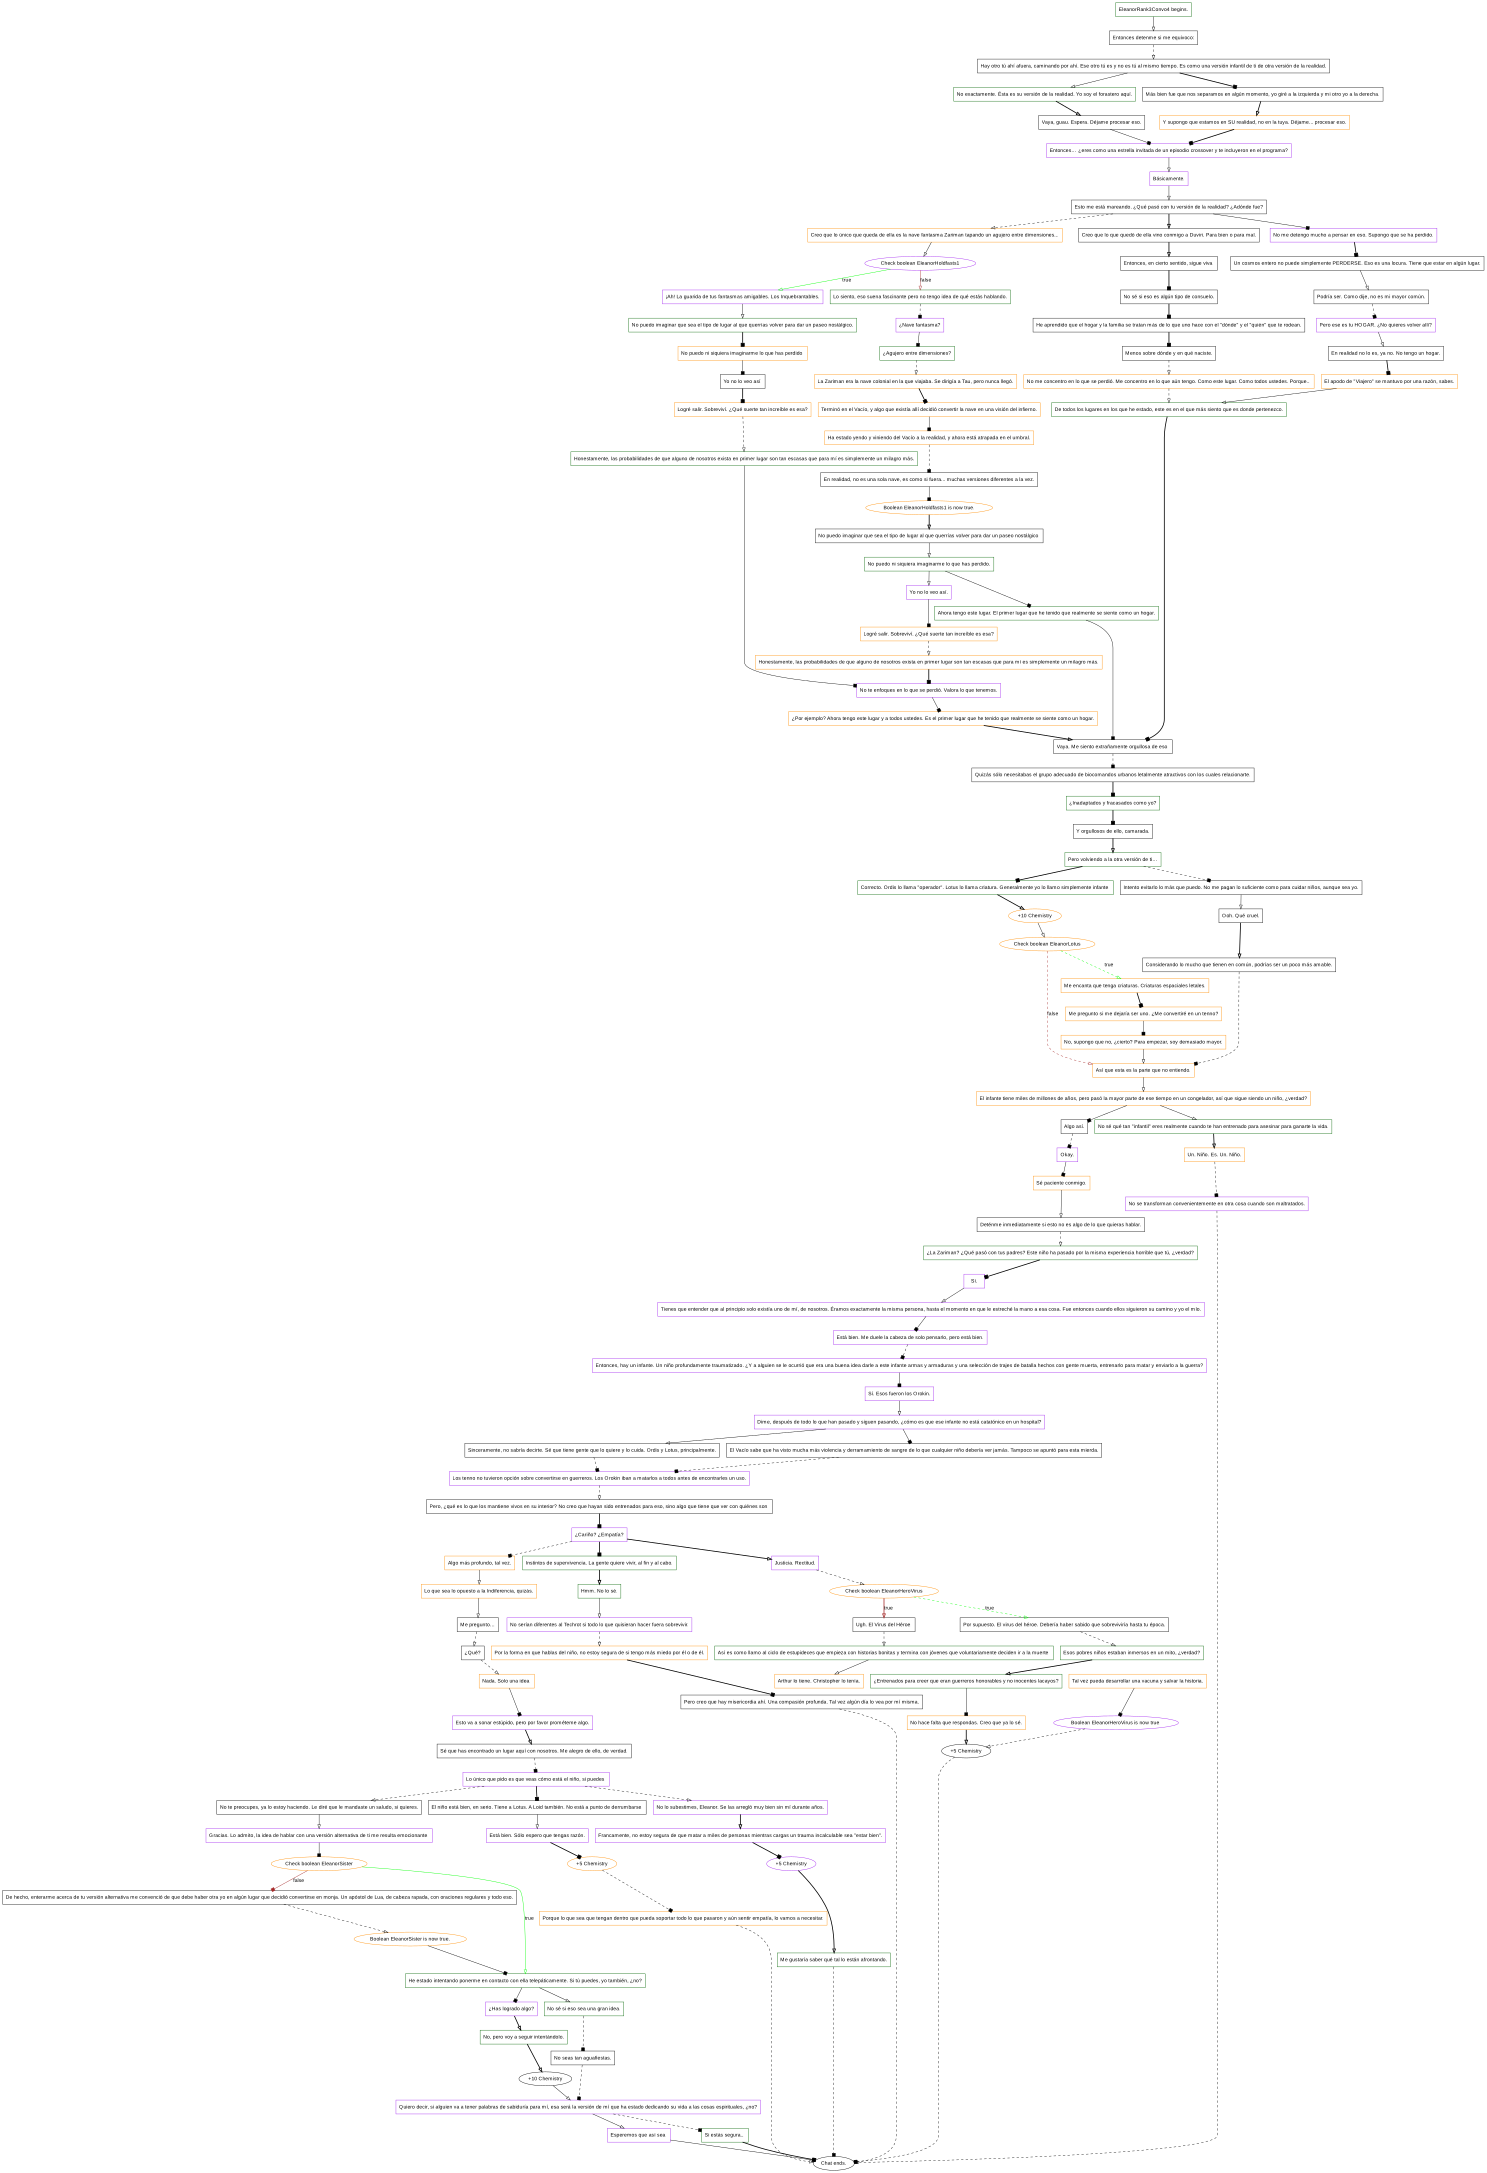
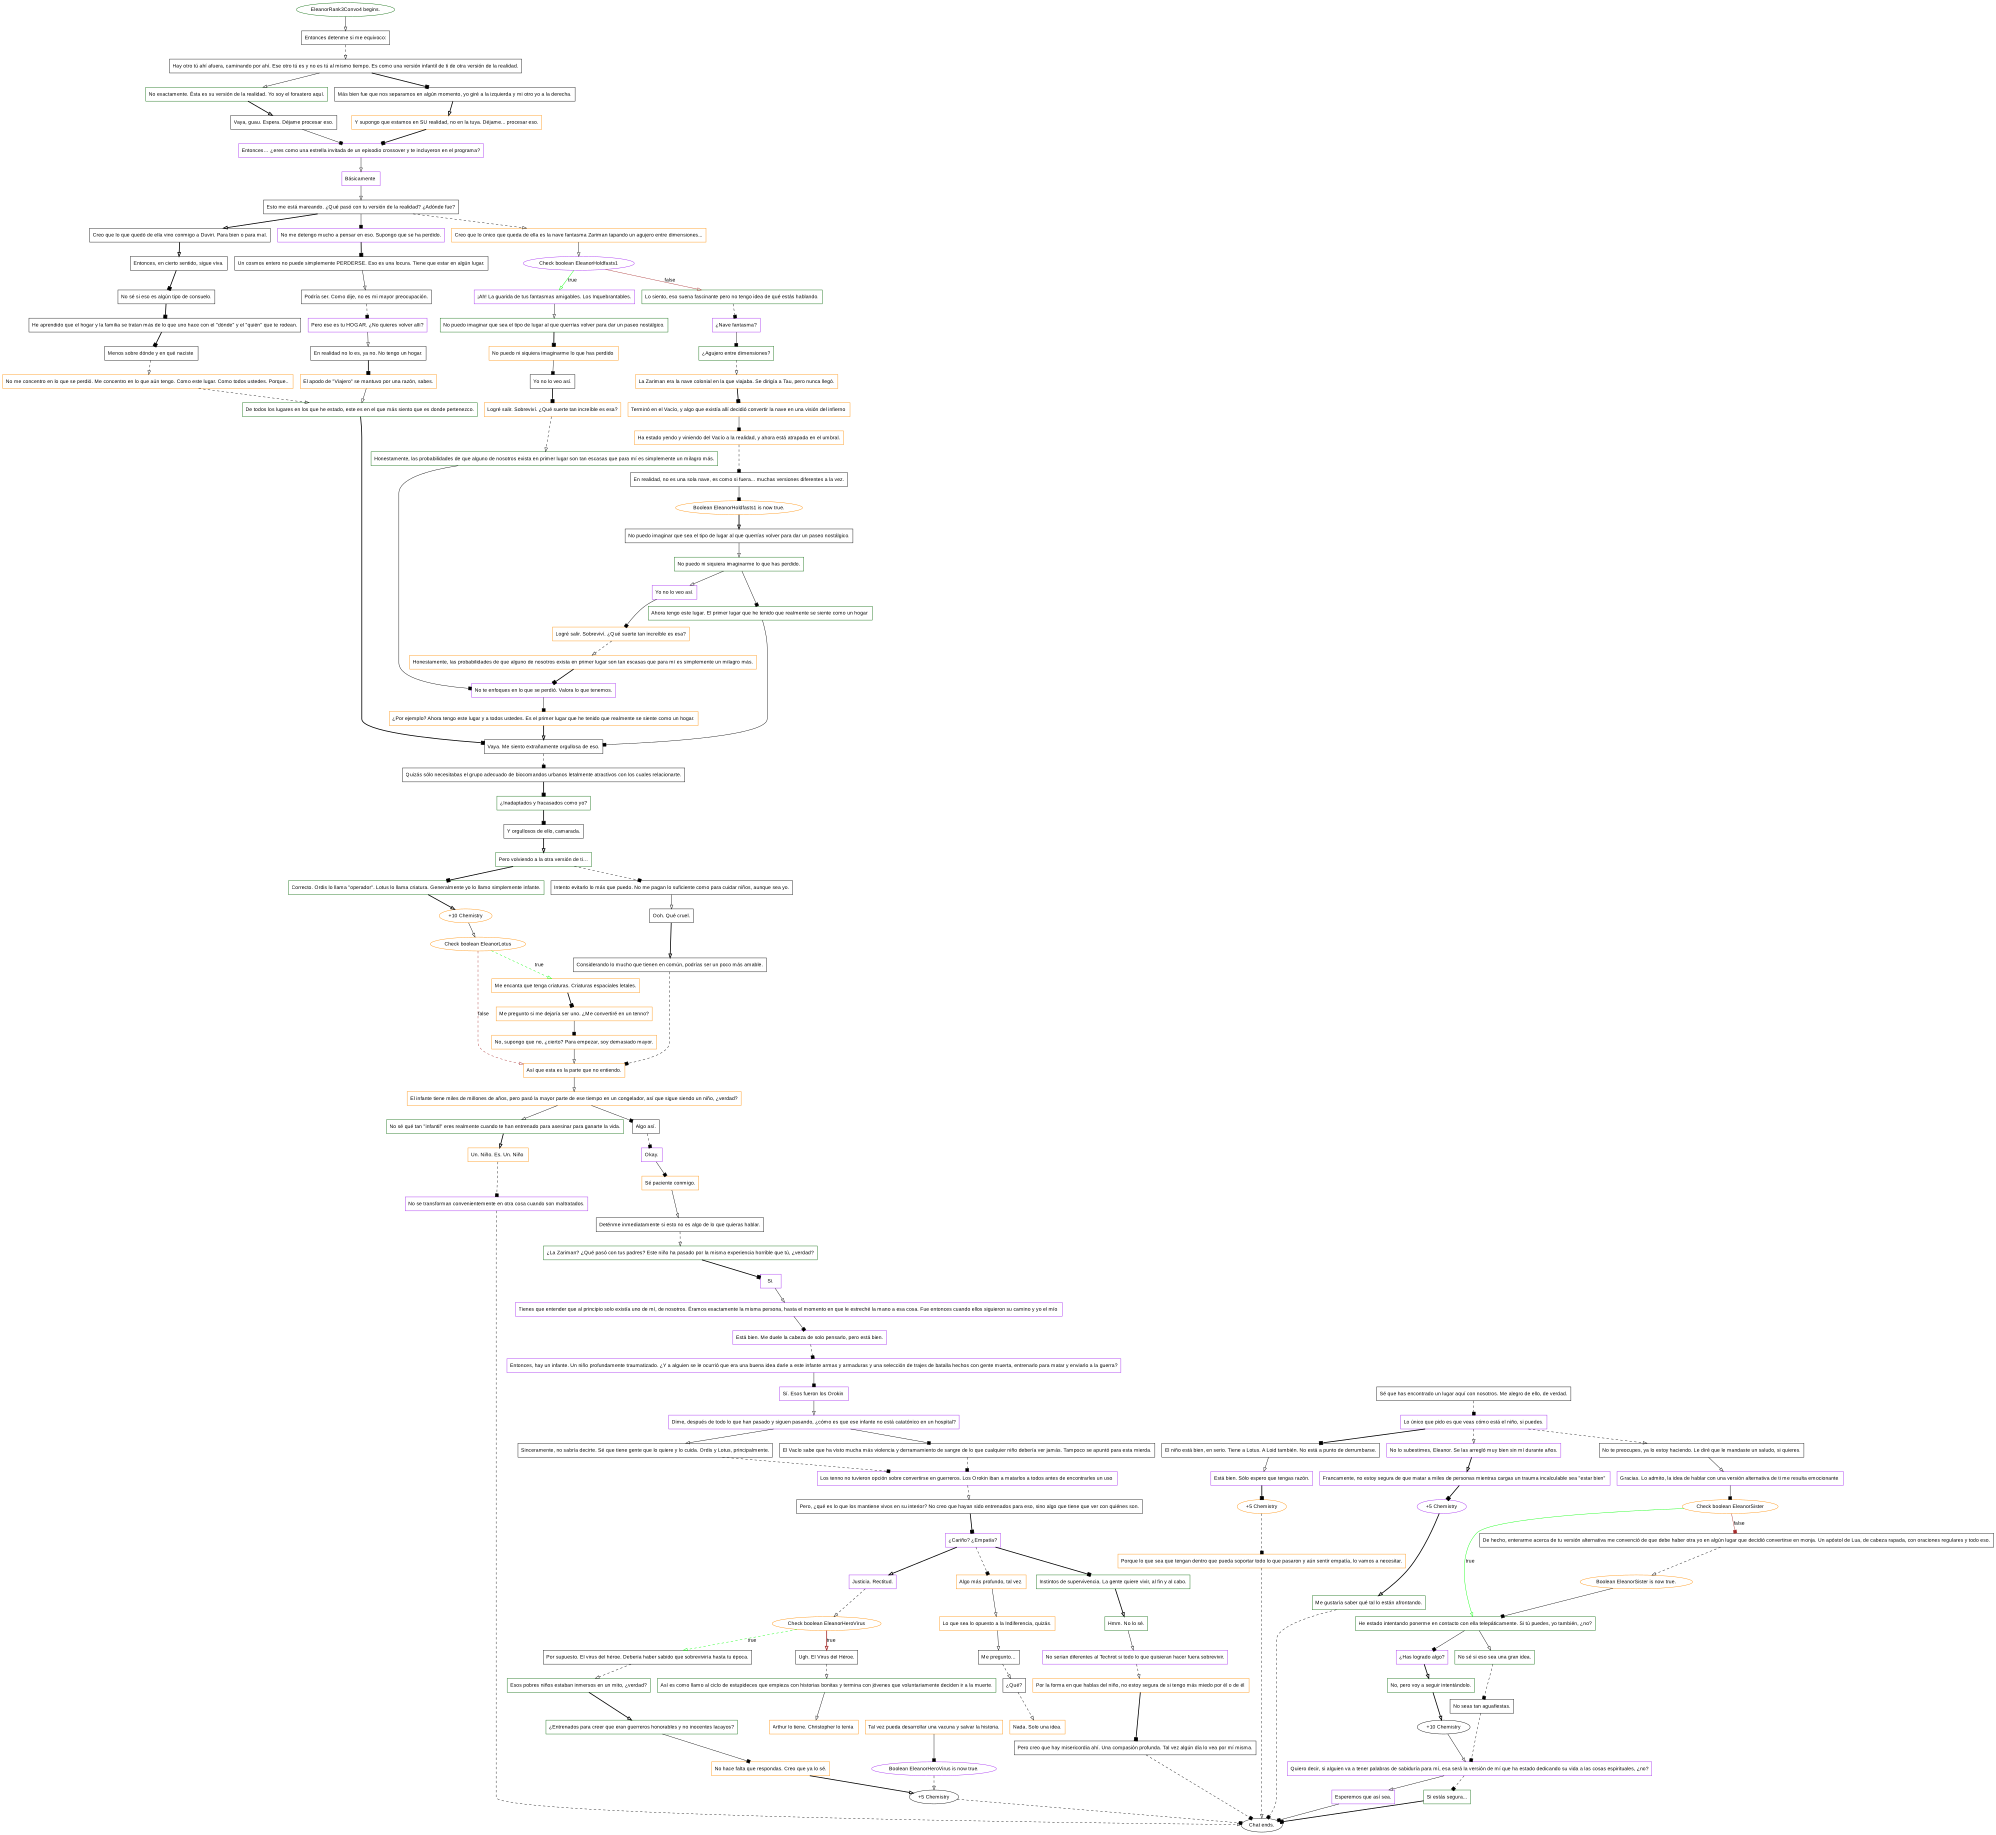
node "EleanorRank3Convo4 begins.": shape box -> ellipse
node "Podría ser. Como dije, no es mi mayor común.": label "Podría ser. Como dije, no es mi mayor común." -> "Podría ser. Como dije, no es mi mayor preocupación."
node "Esto va a sonar estúpido, pero por favor prométeme algo.": removed
